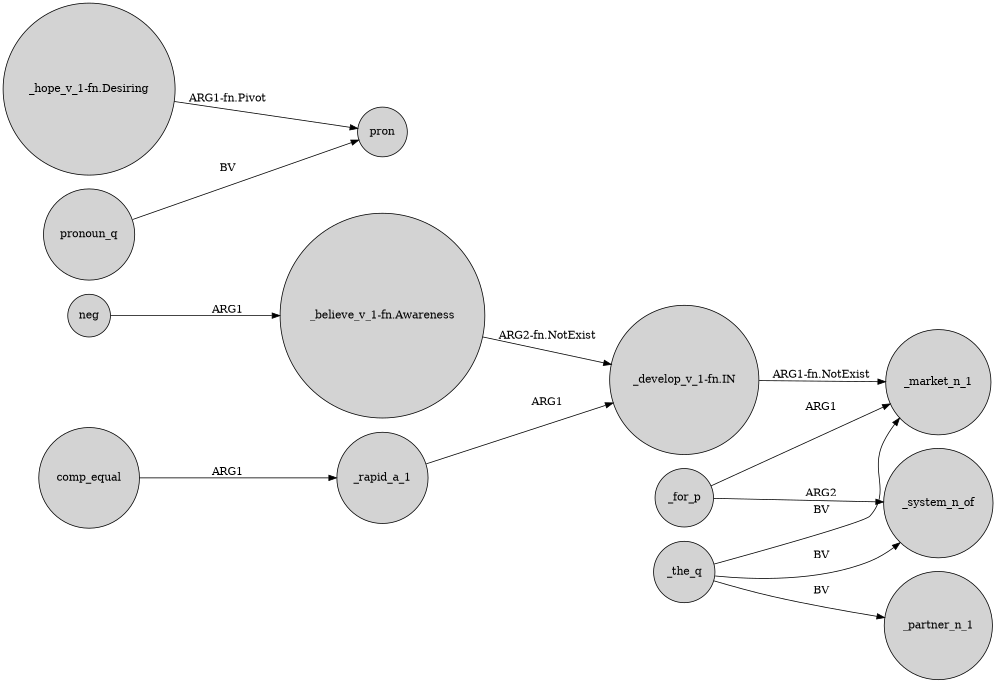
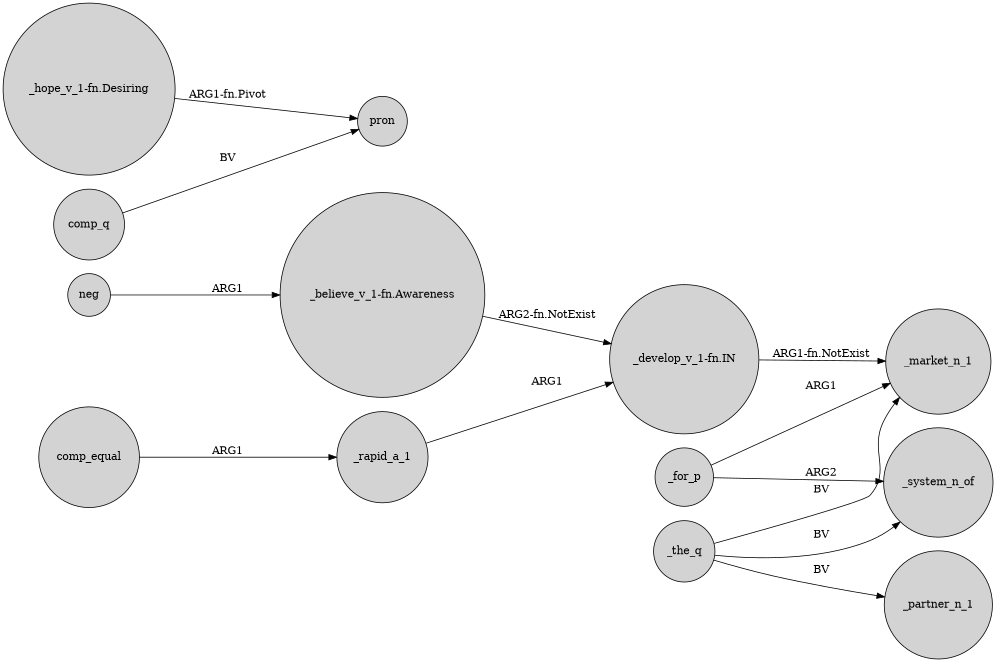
node "pronoun_q": label "pronoun_q" -> "comp_q"
